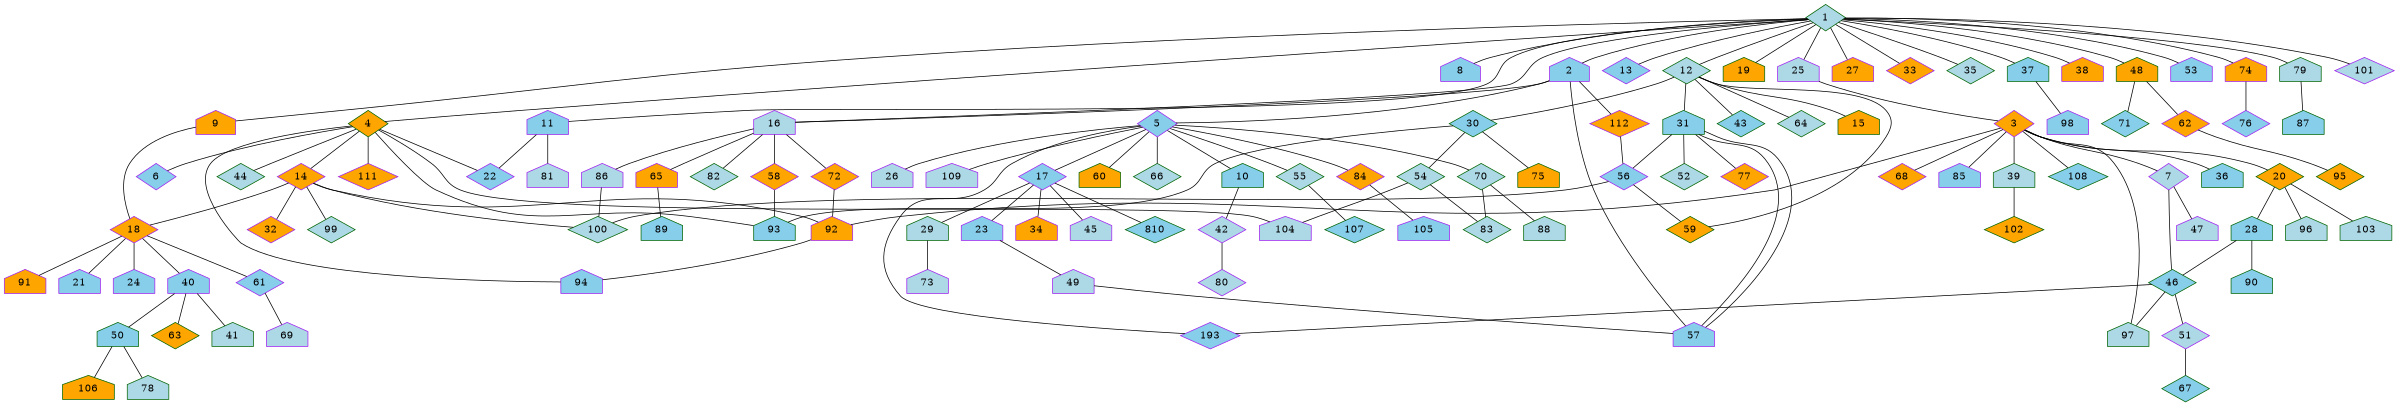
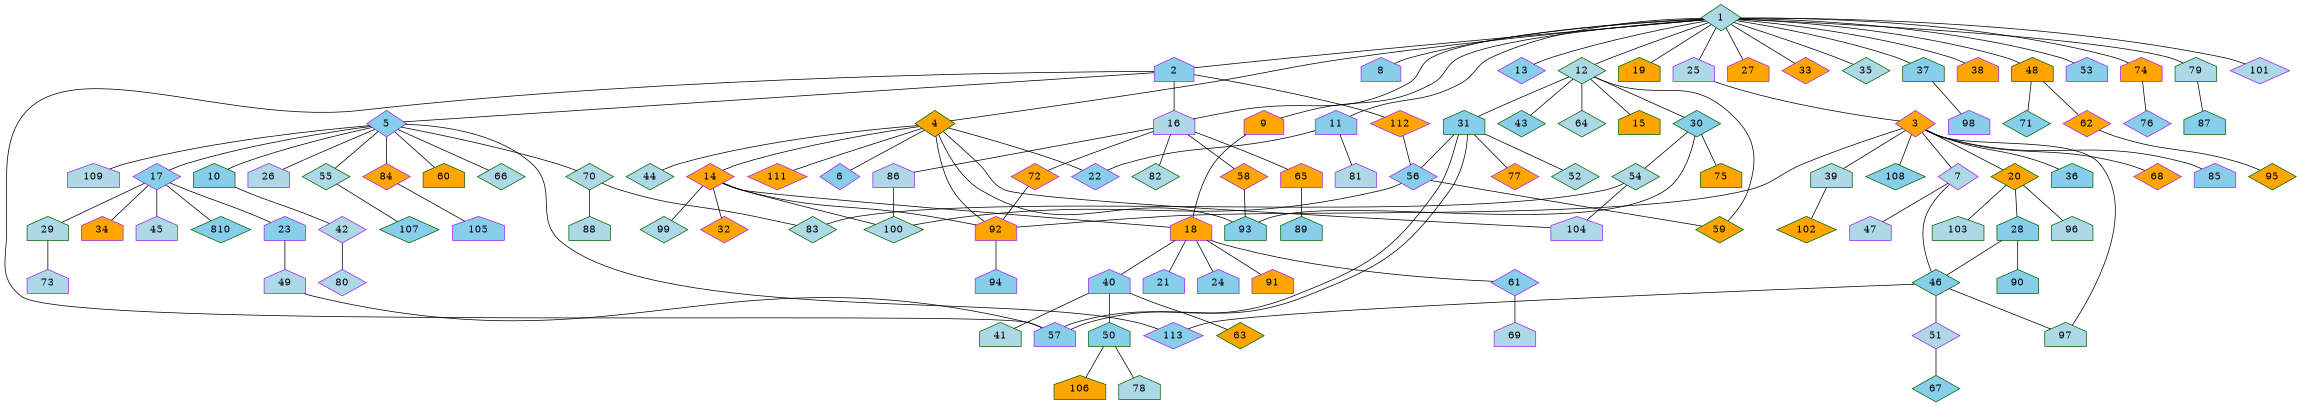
node "18": shape diamond -> house
edge "4" -- "94": now "4" -- "92"
node "193": label "193" -> "113"
